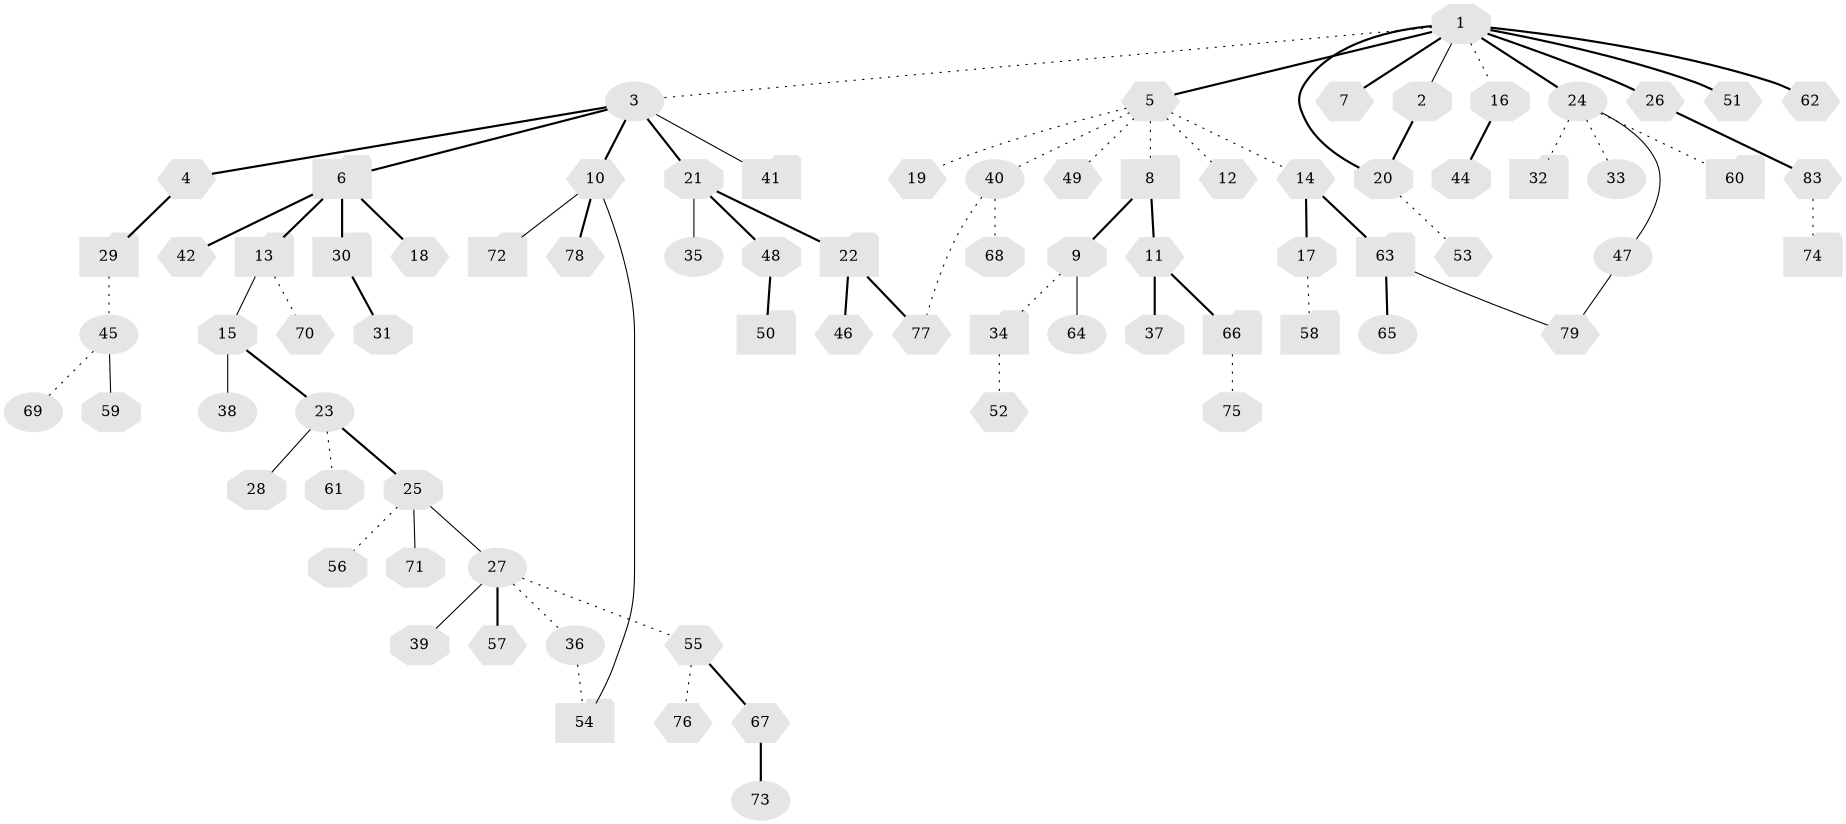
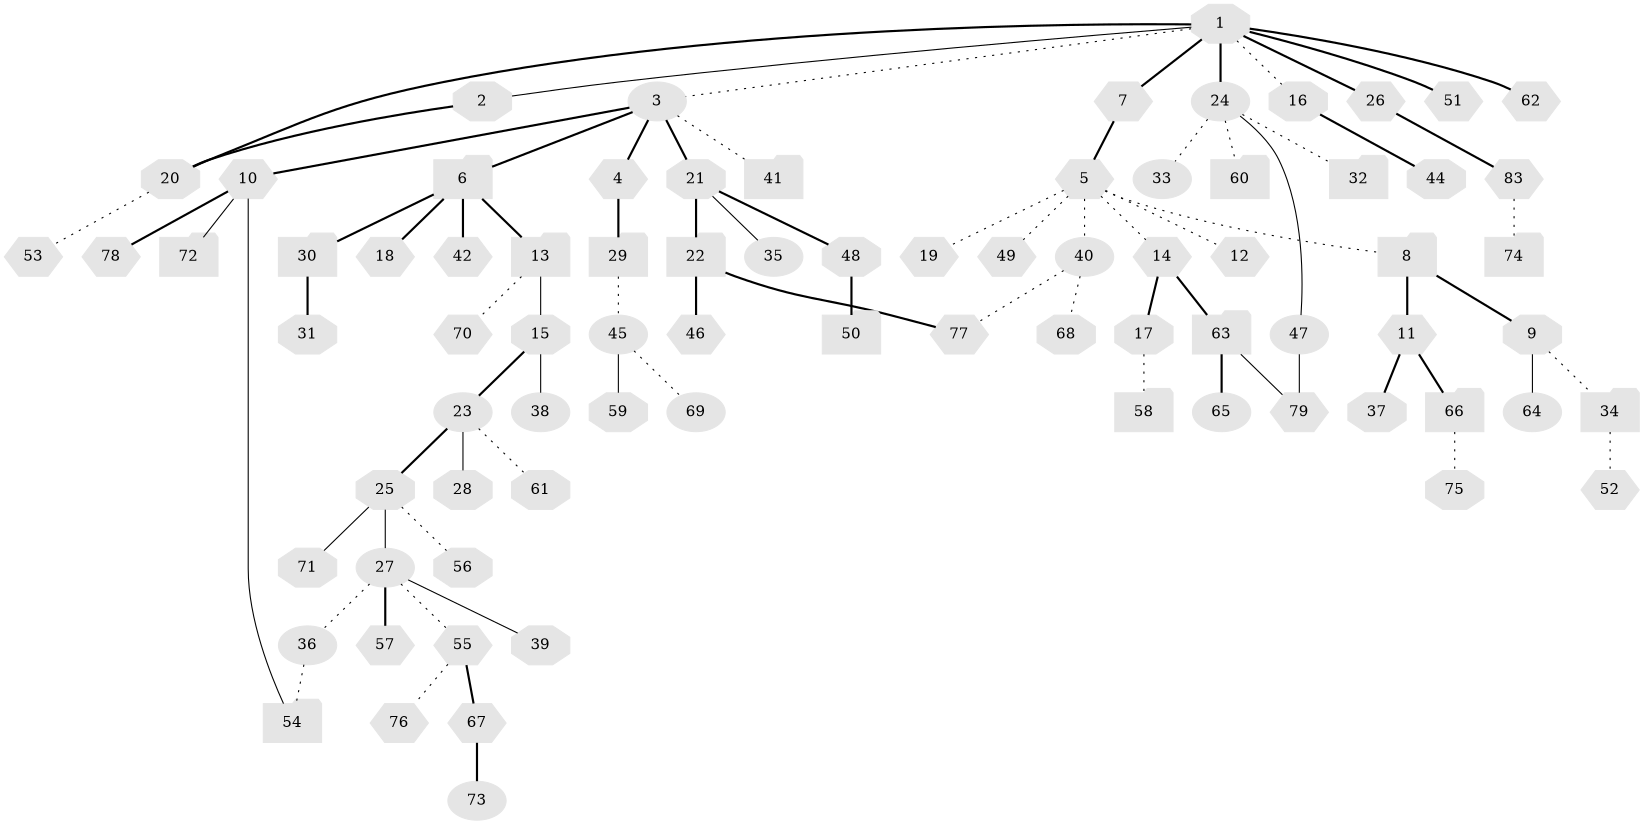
edge "1" -- "5": now "7" -- "5"
edge "3" -- "41": style solid -> dotted
